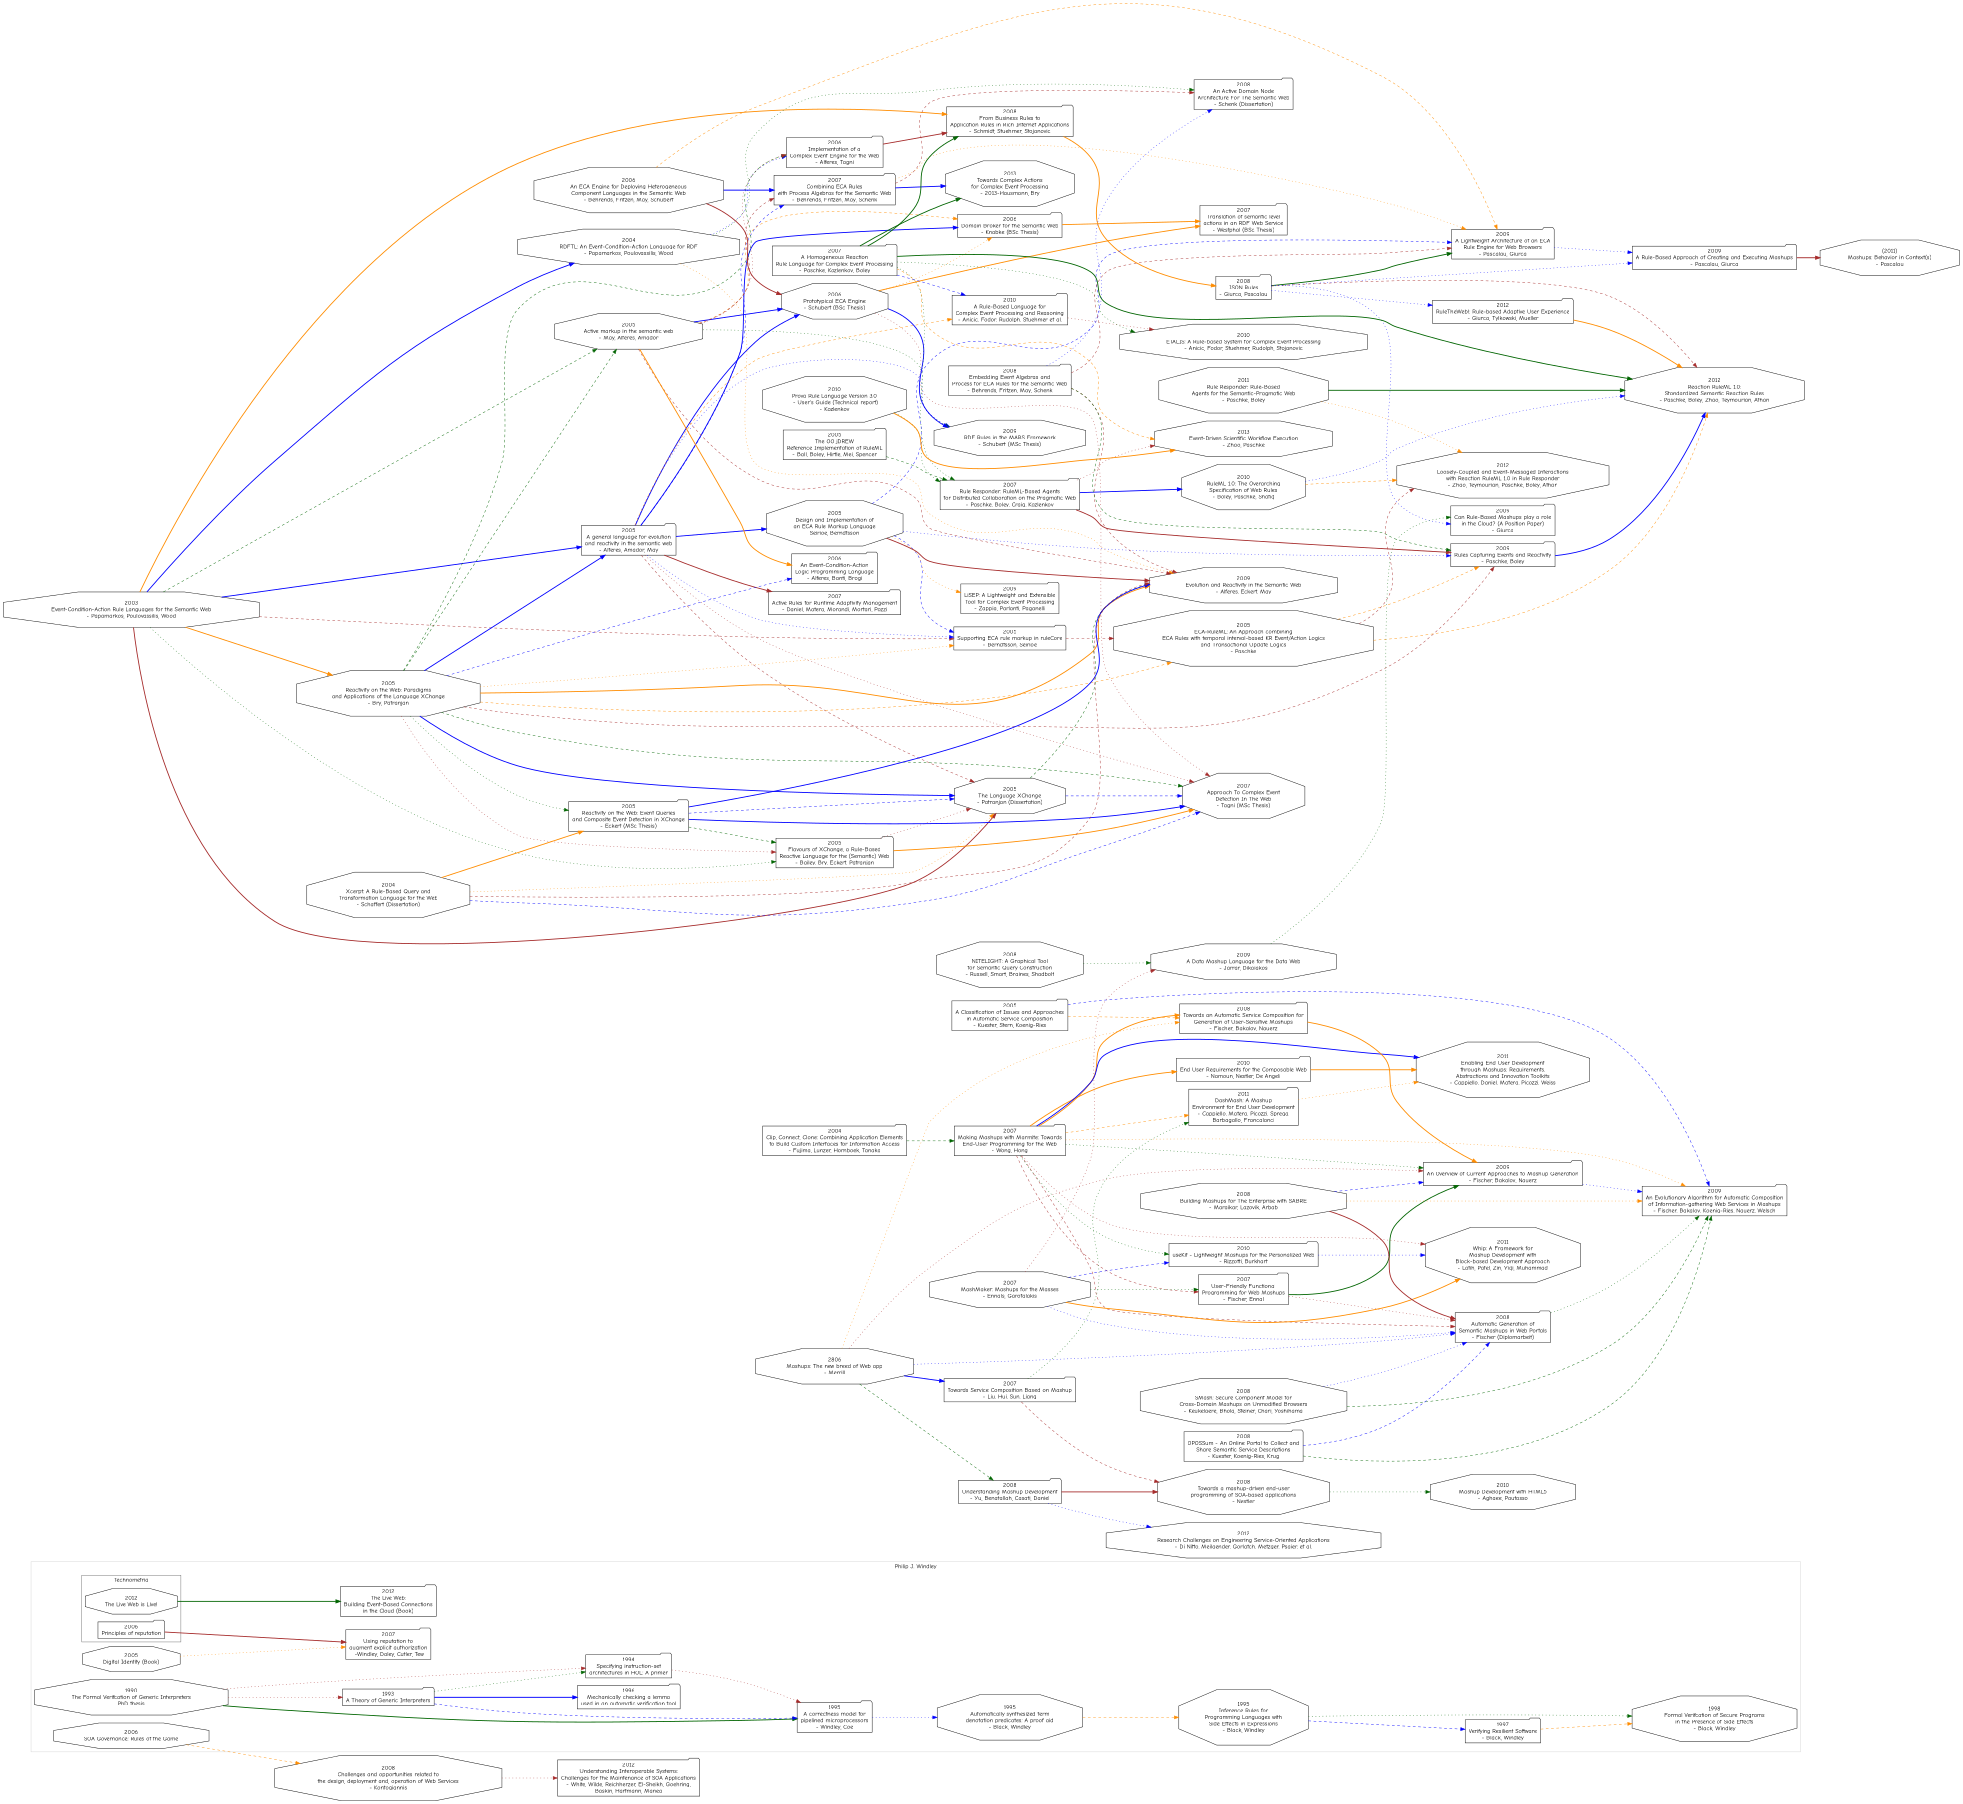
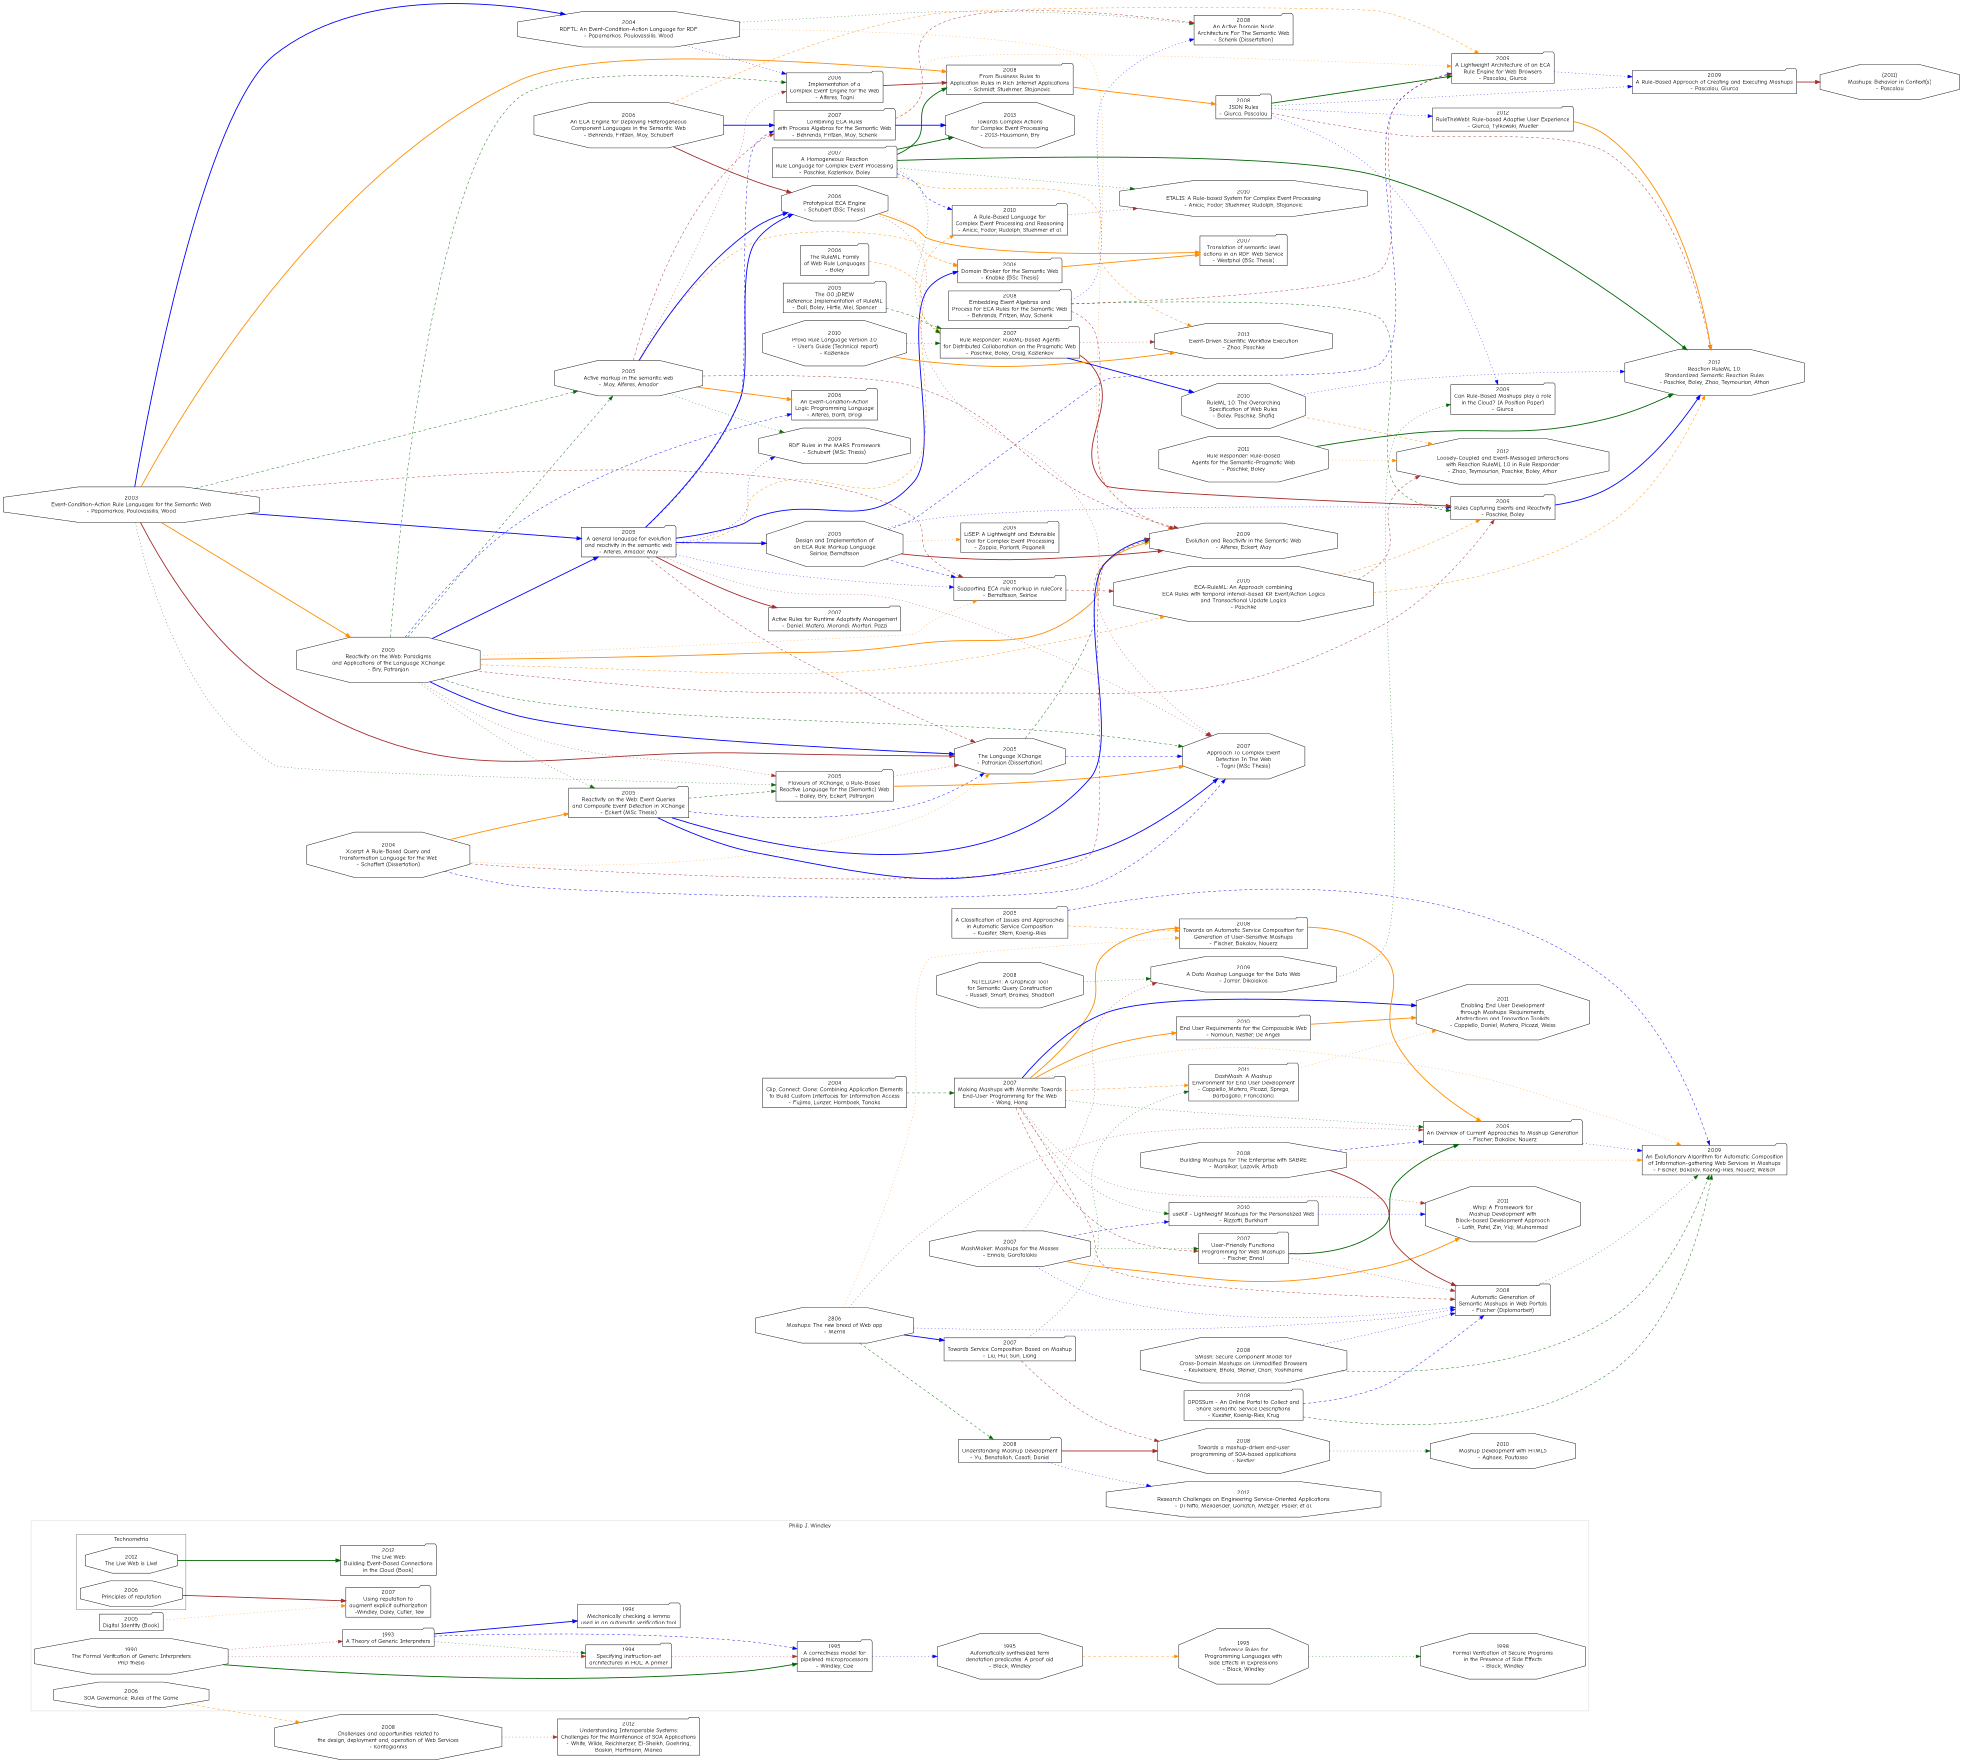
node "2006 The RuleML Family of Web Rule Languages - Boley": added
edge "2006 Prototypical ECA Engine - Schubert (BSc Thesis)" -> "2009 RDF Rules in the MARS Framework - Schubert (MSc Thesis)": removed
node "2006 Principles of reputation": shape folder -> octagon
node "2005 Digital Identity (Book)": shape octagon -> folder
node "1997 Verifying Resilient Software - Black, Windley": removed
